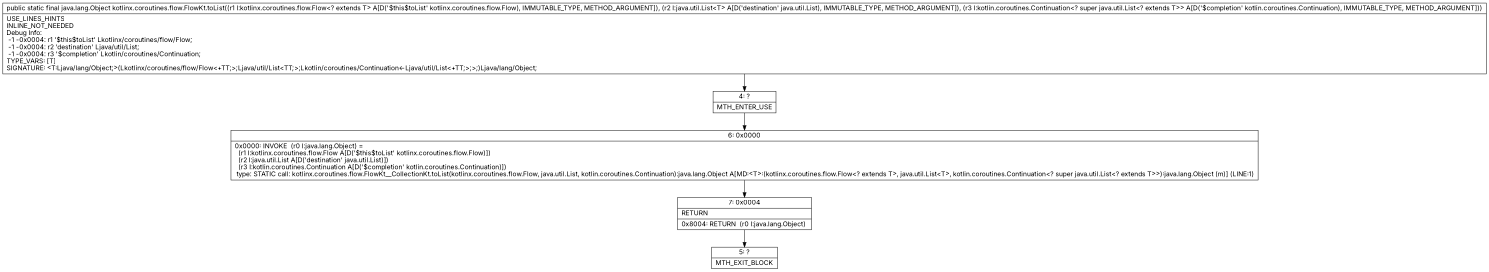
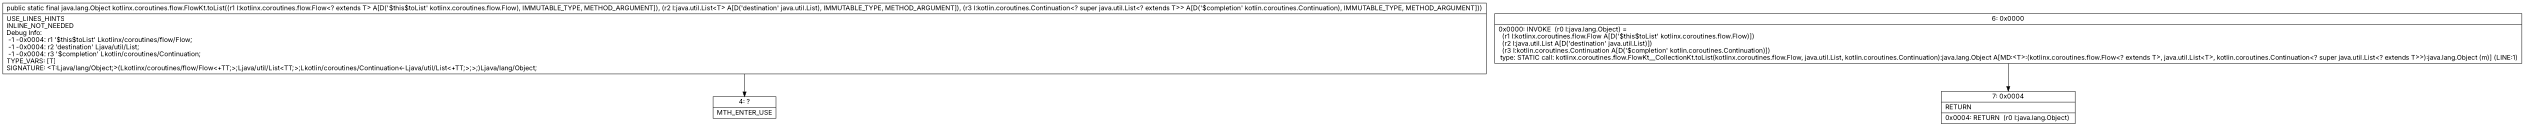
edge "4: ?" -> "6: 0x0000": removed
node "7: 0x0004": text "0x8004: RETURN  (r0 I:java.lang.Object)" -> "0x0004: RETURN  (r0 I:java.lang.Object)"
node "5: ?": removed
